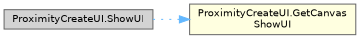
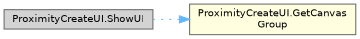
node "ProximityCreateUI.GetCanvas ShowUI": label "ProximityCreateUI.GetCanvas ShowUI" -> "ProximityCreateUI.GetCanvas Group"
